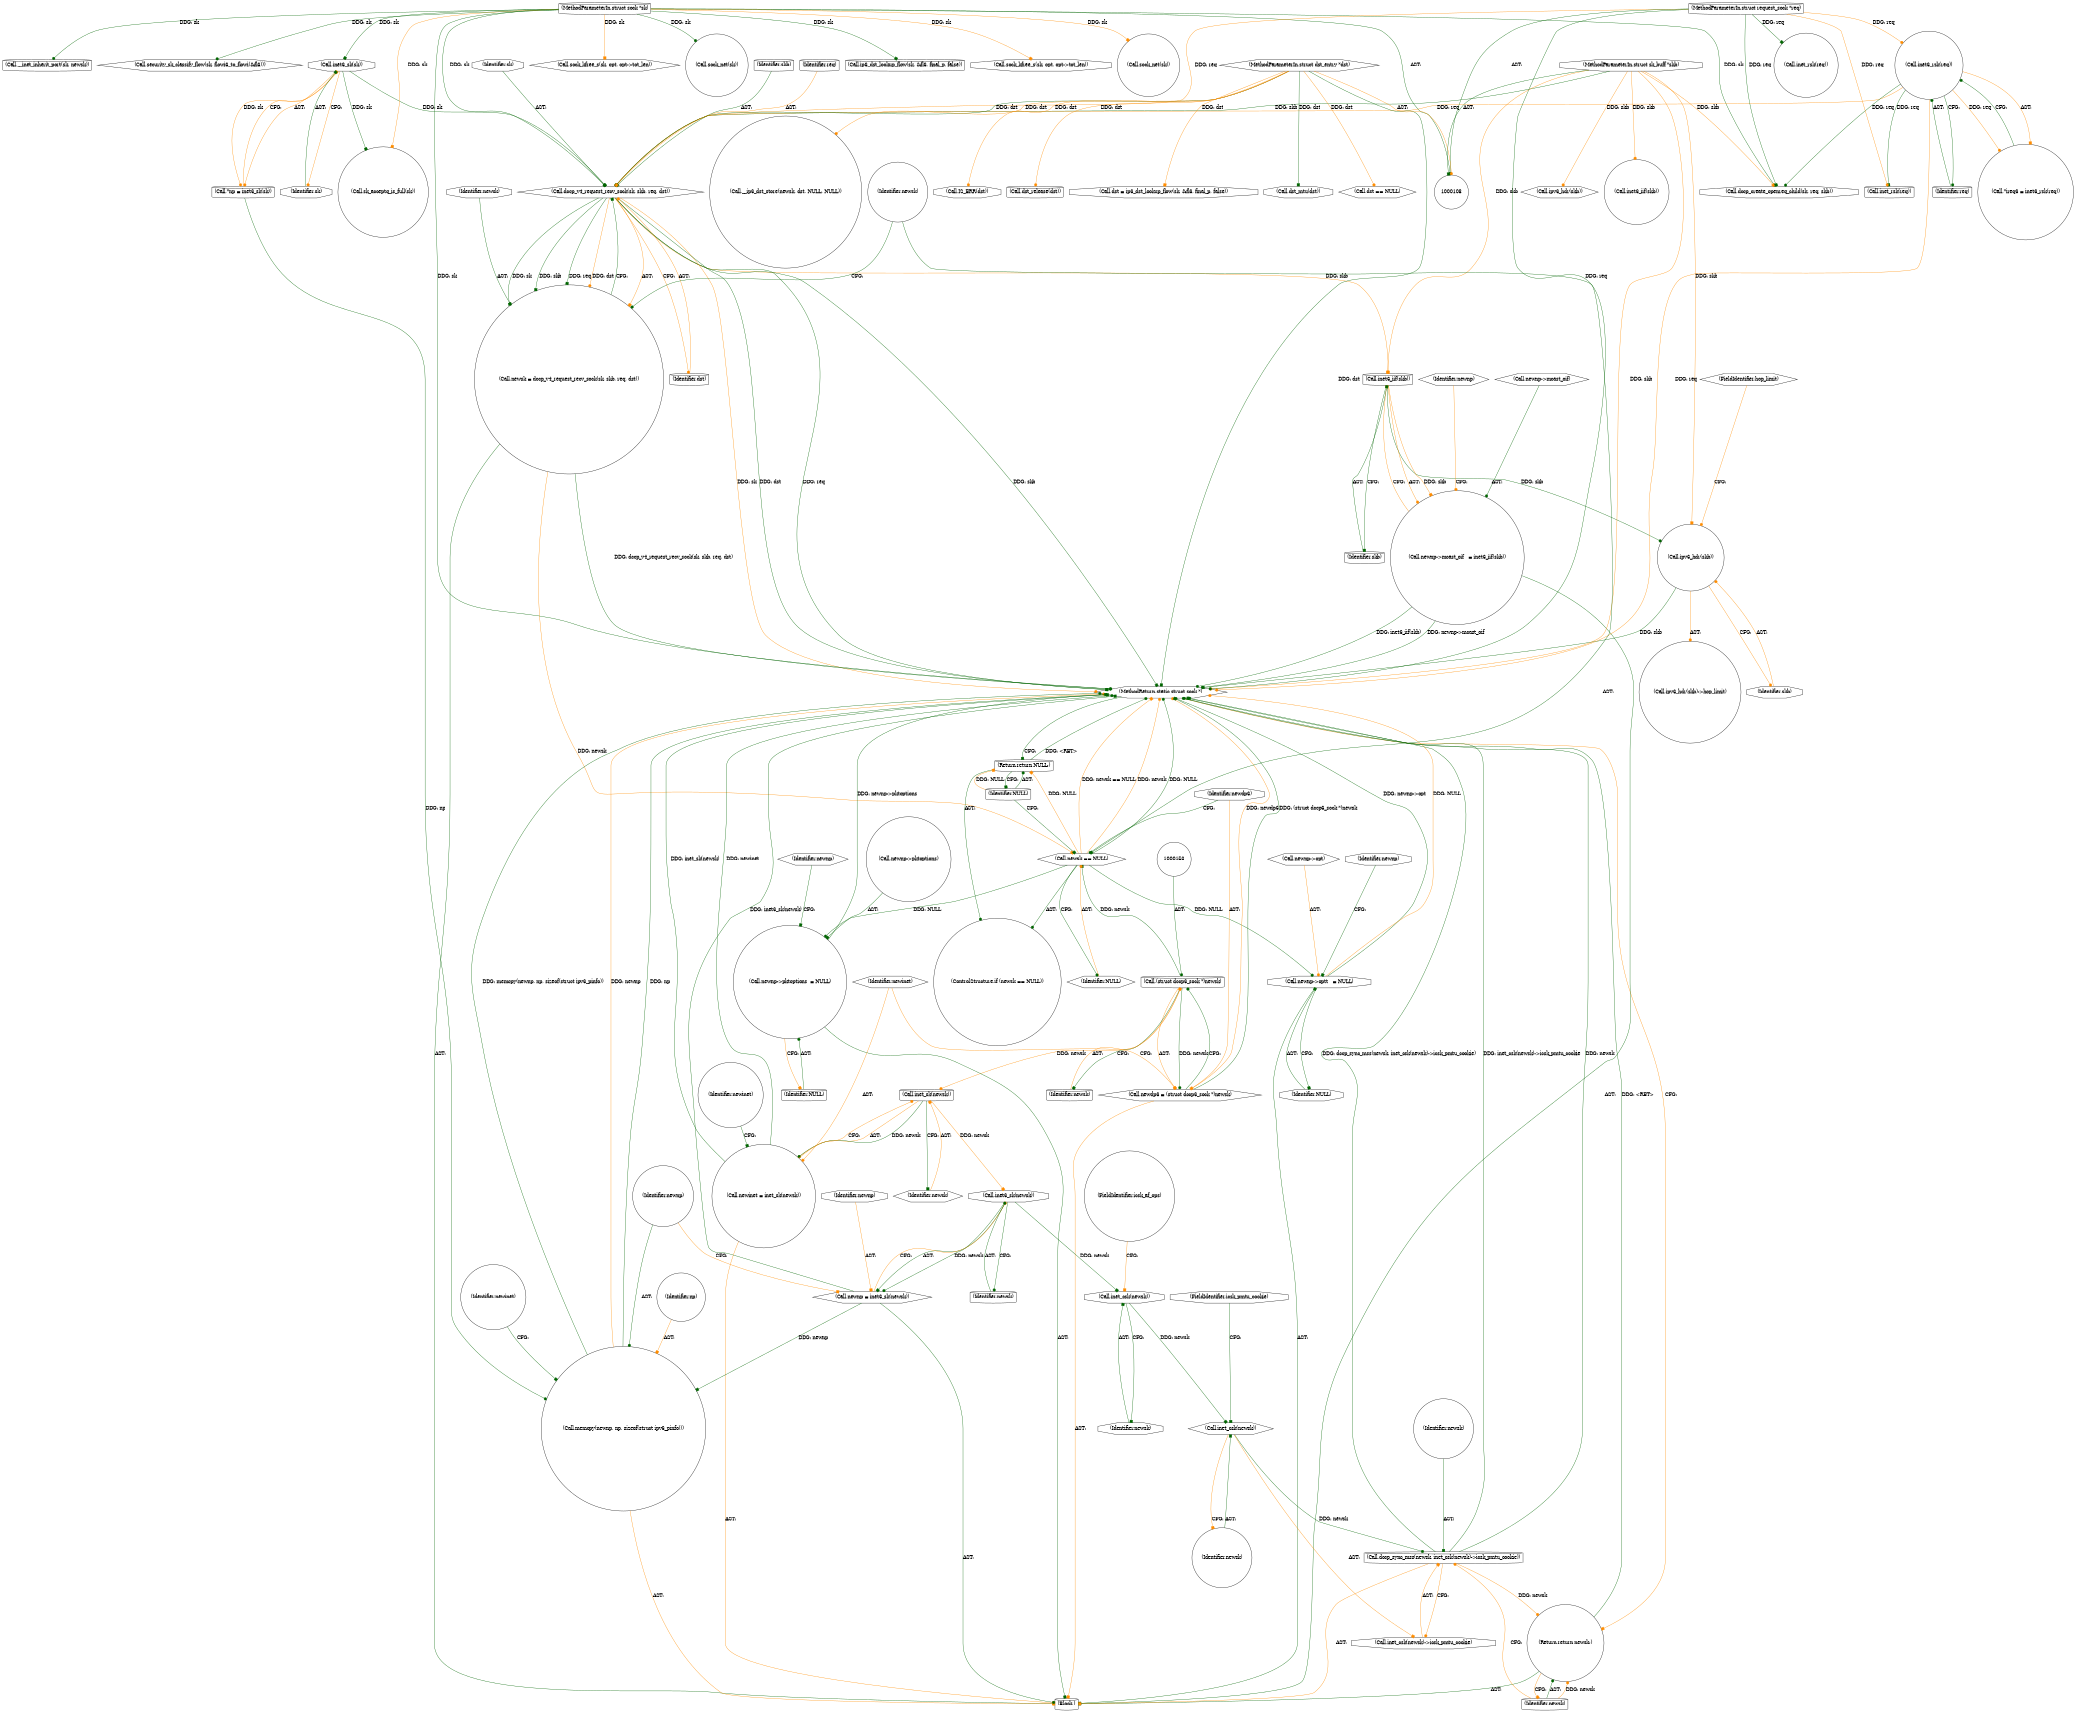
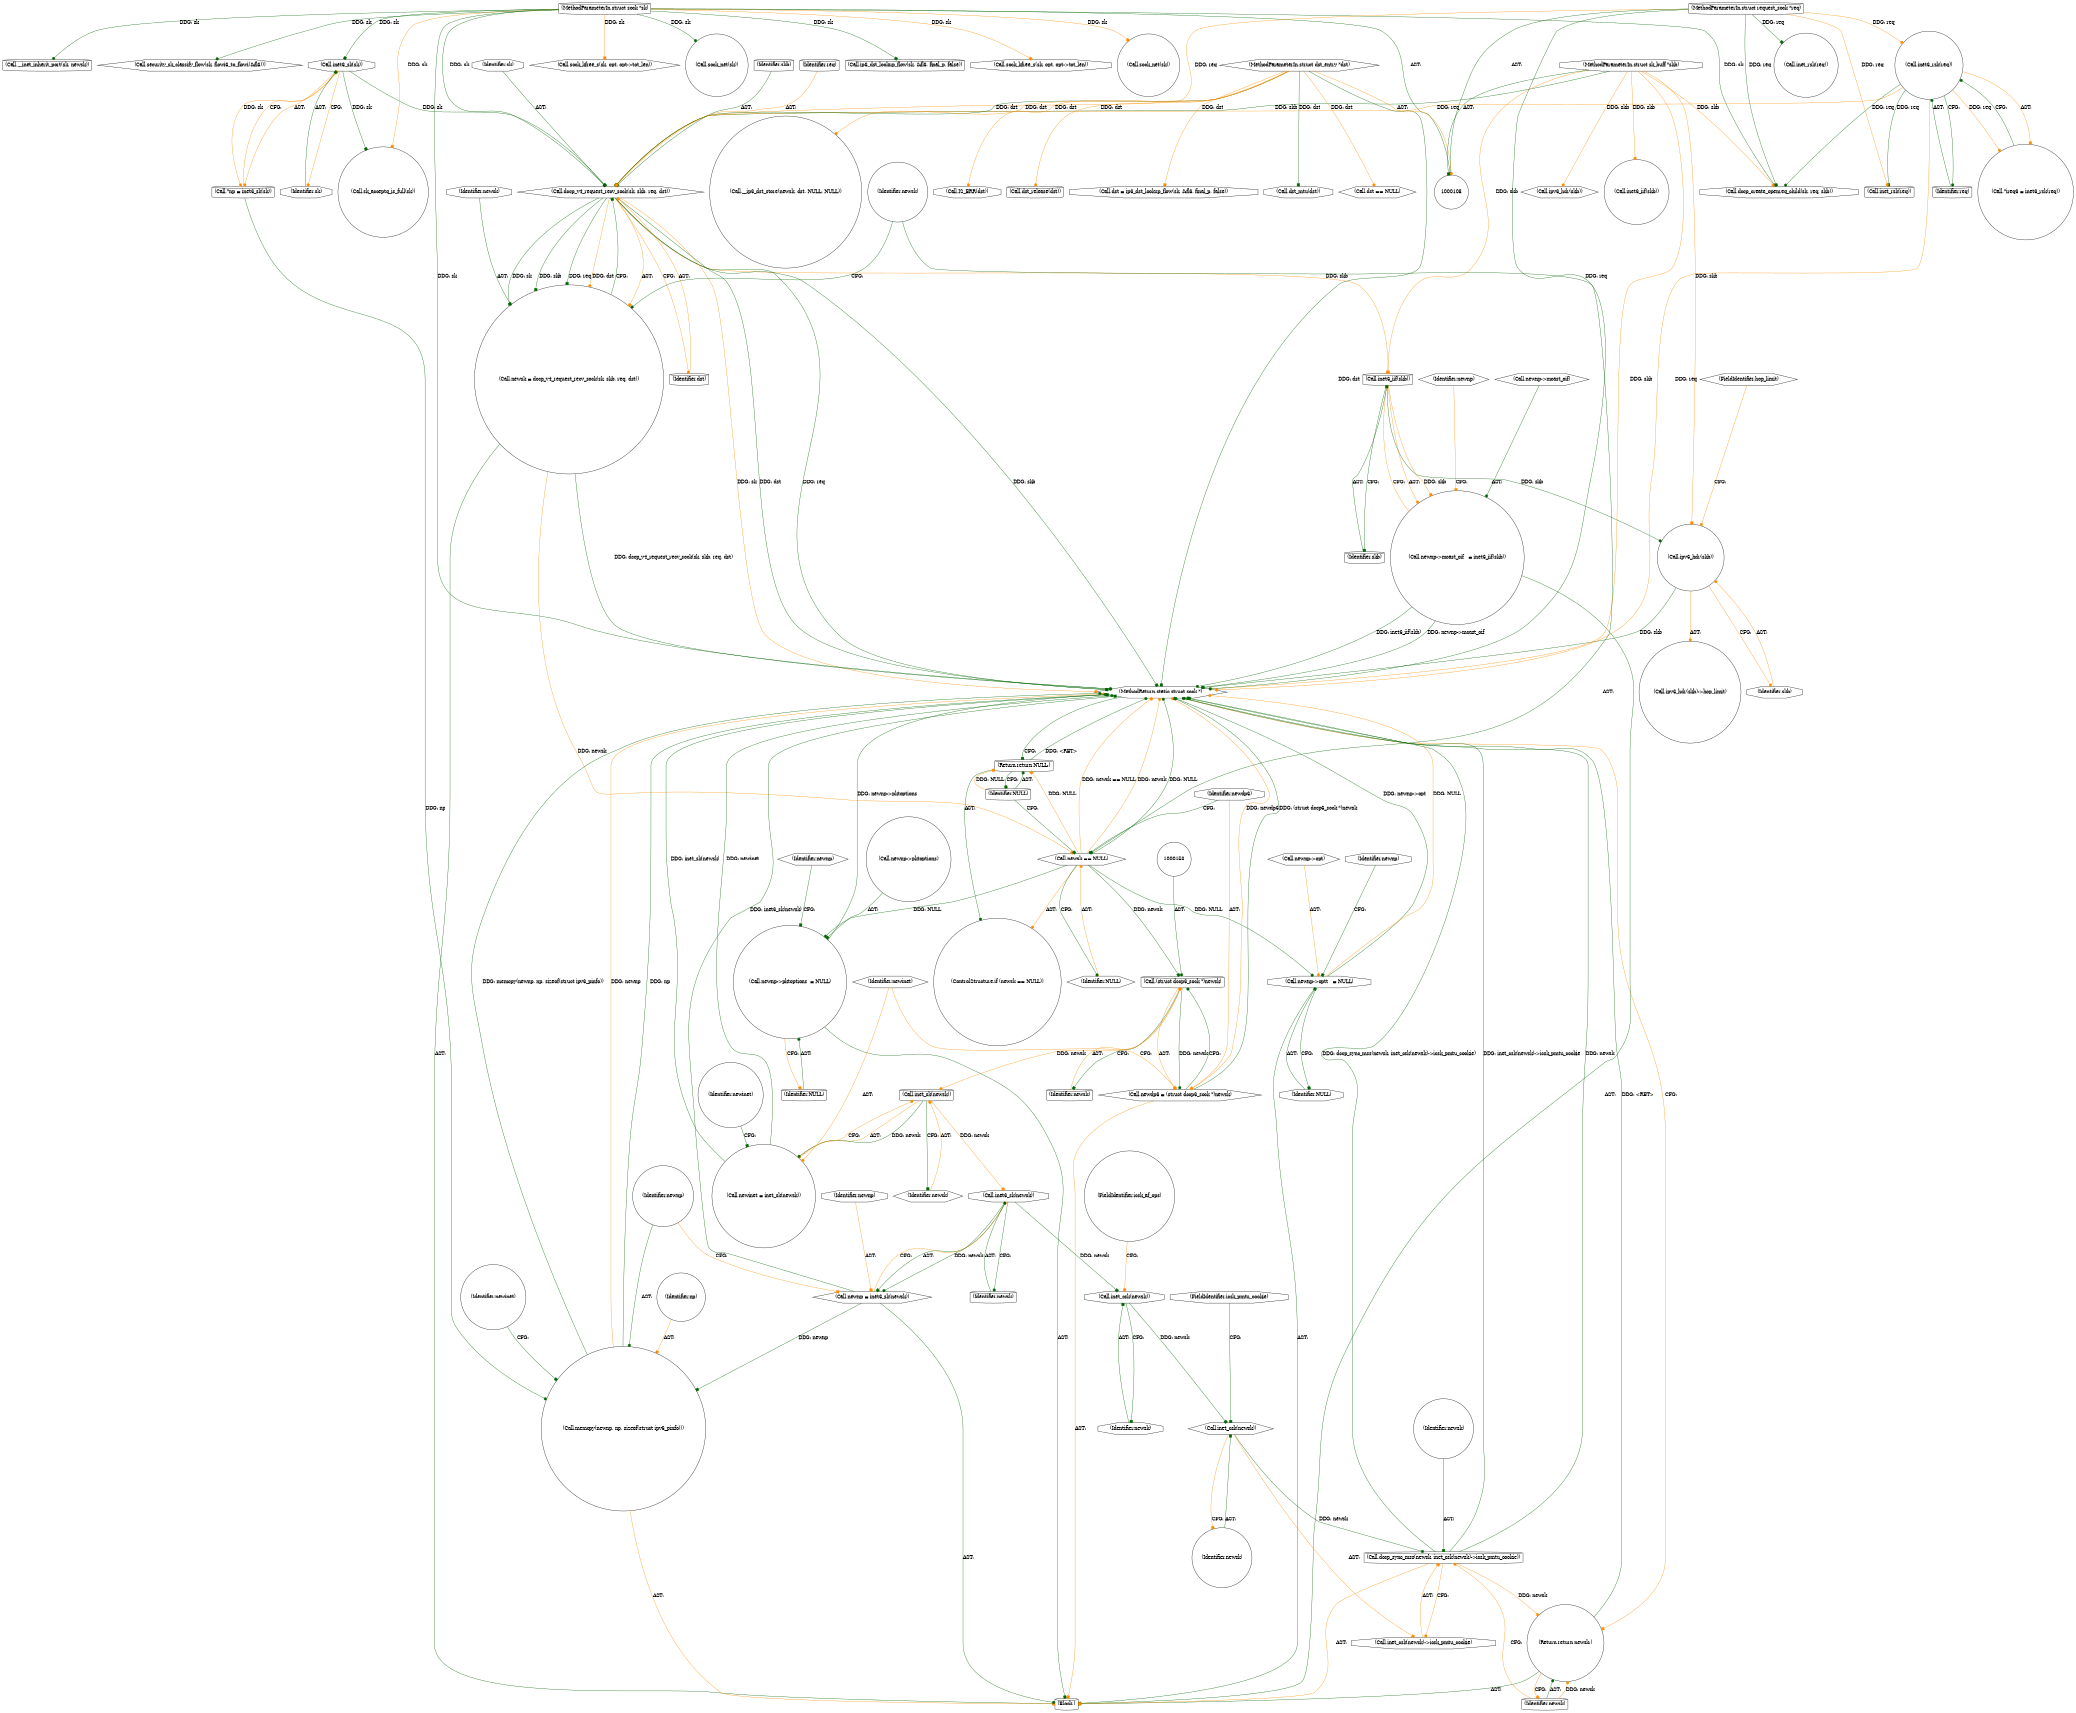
edge "(Call,newsk == NULL)" -> "(ControlStructure,if (newsk == NULL))": color darkgreen -> darkorange
edge "(Call,(struct dccp6_sock *)newsk)" -> "(Call,newsk == NULL)": reversed
edge "(Call,newinet = inet_sk(newsk))" -> "(Block,)": removed, label "AST:"
